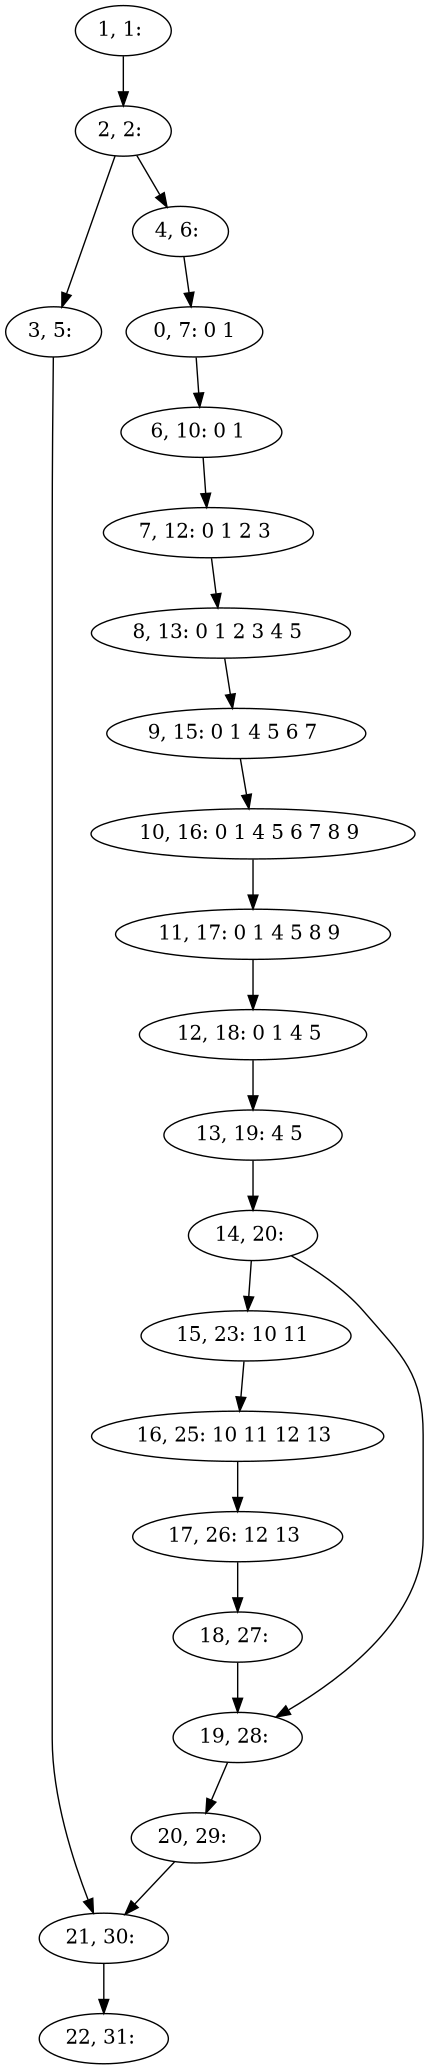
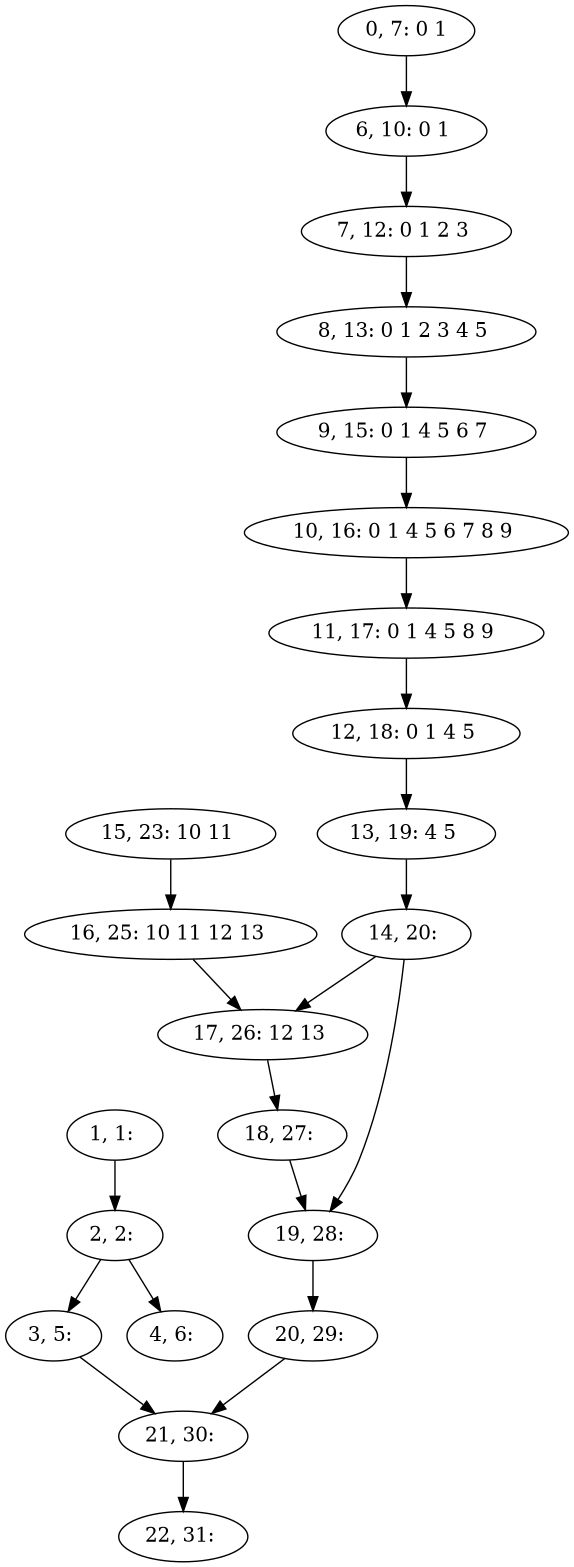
edge "4, 6:" -> "0, 7: 0 1": removed
edge "14, 20:" -> "15, 23: 10 11": now "14, 20:" -> "17, 26: 12 13"
